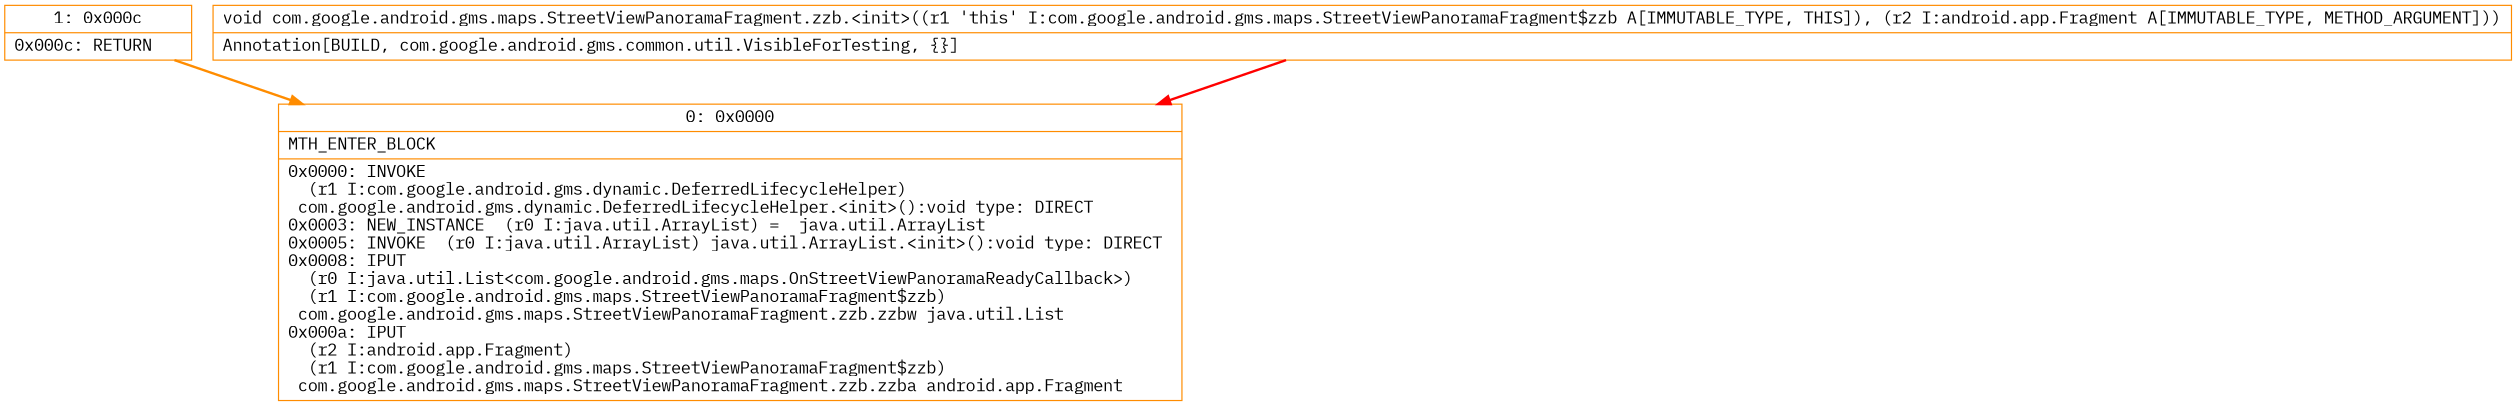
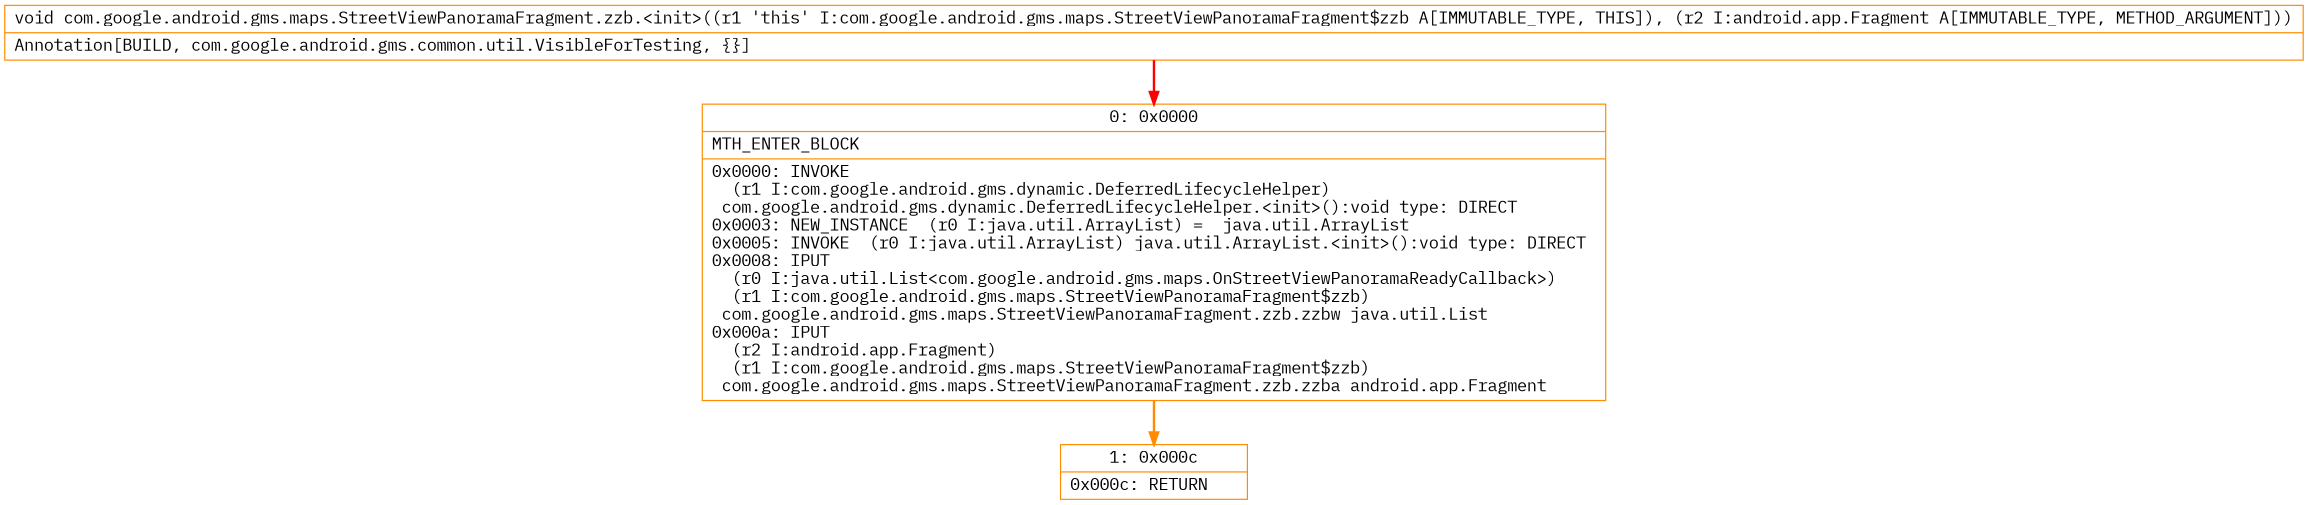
edge "1: 0x000c" -> "0: 0x0000": reversed
